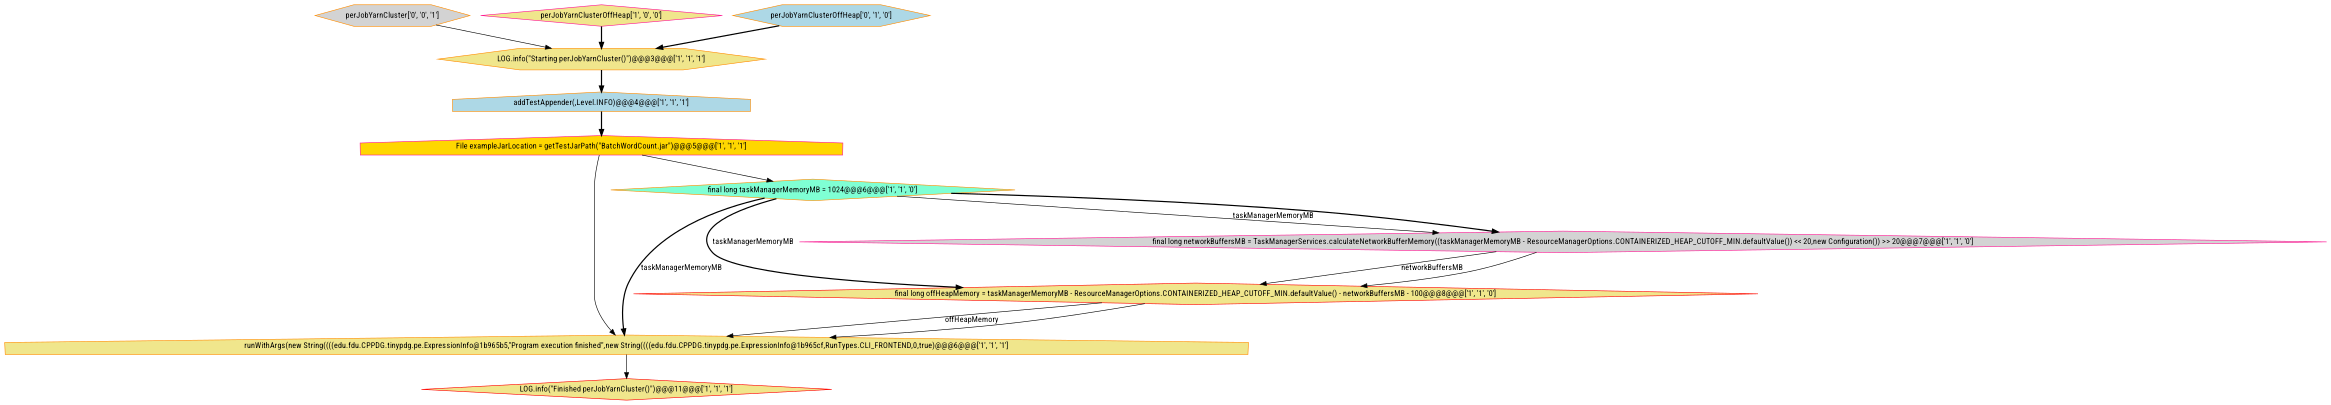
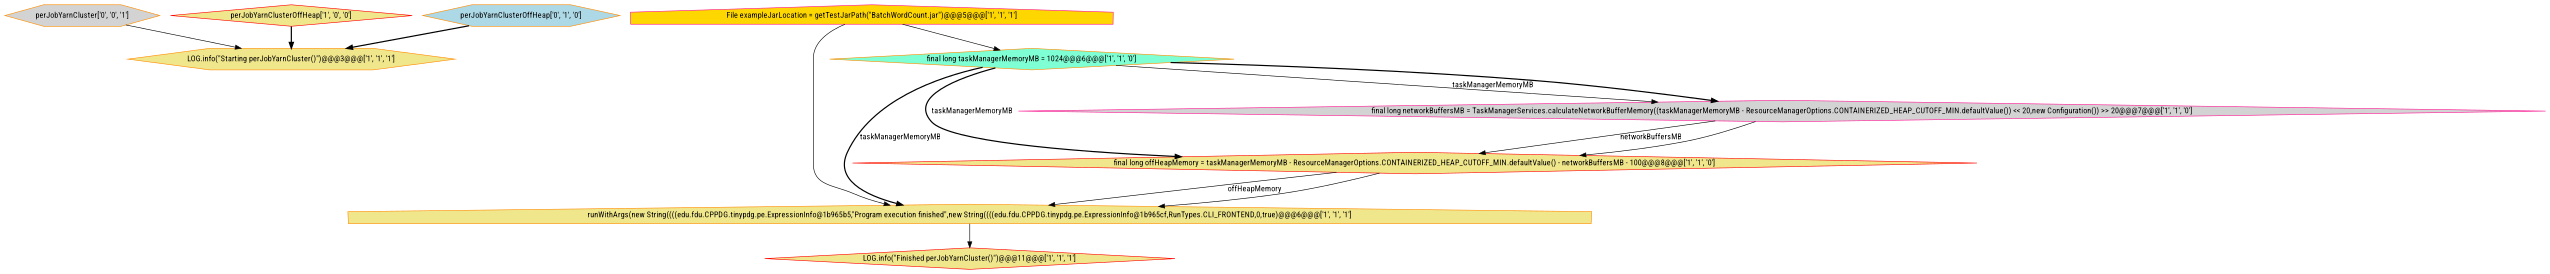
node "perJobYarnClusterOffHeap['1', '0', '0']": color deeppink -> red
node "addTestAppender(,Level.INFO)@@@4@@@['1', '1', '1']": removed
